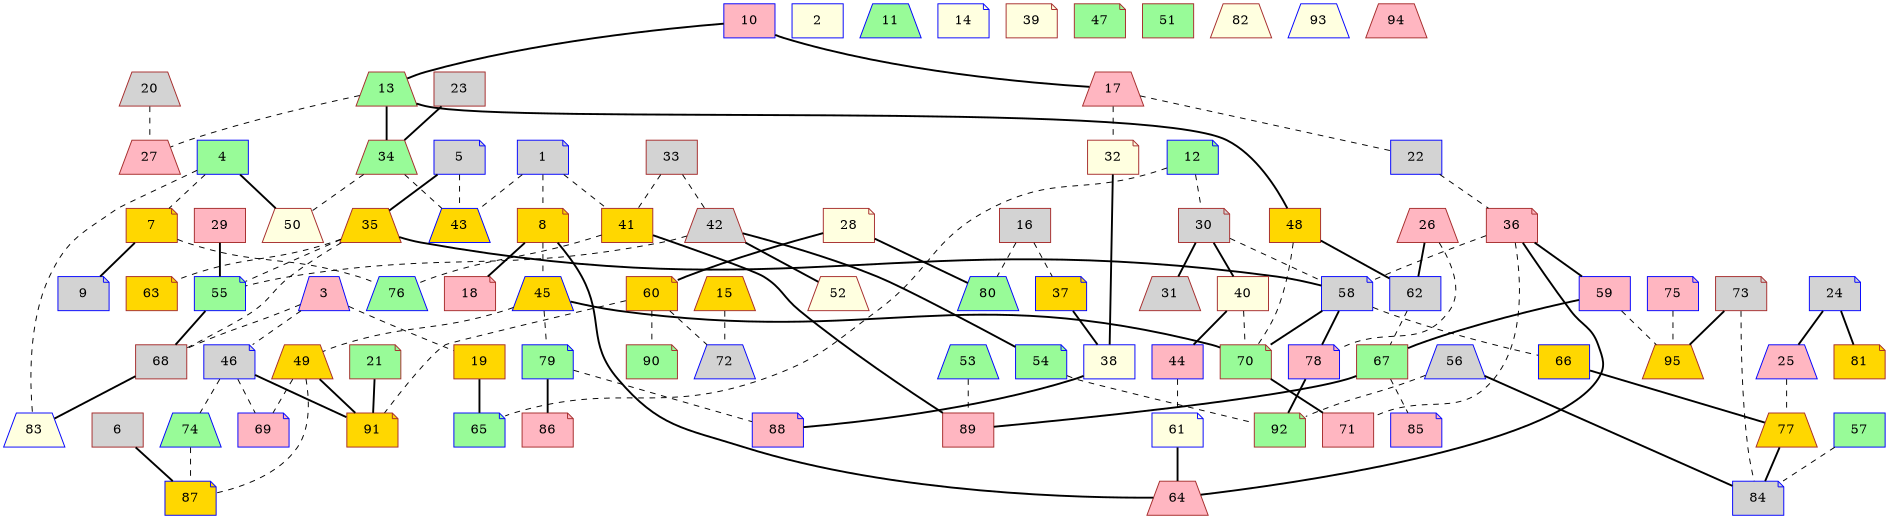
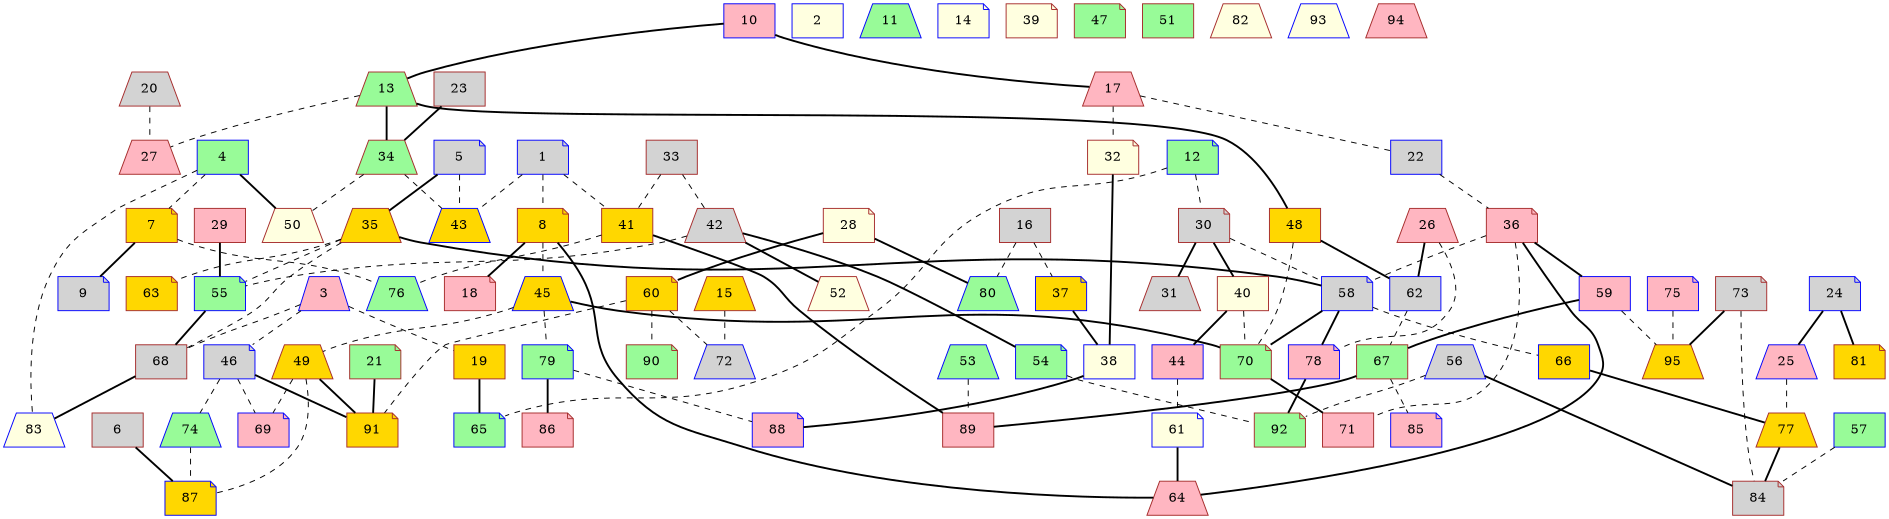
node "84": color blue -> brown
